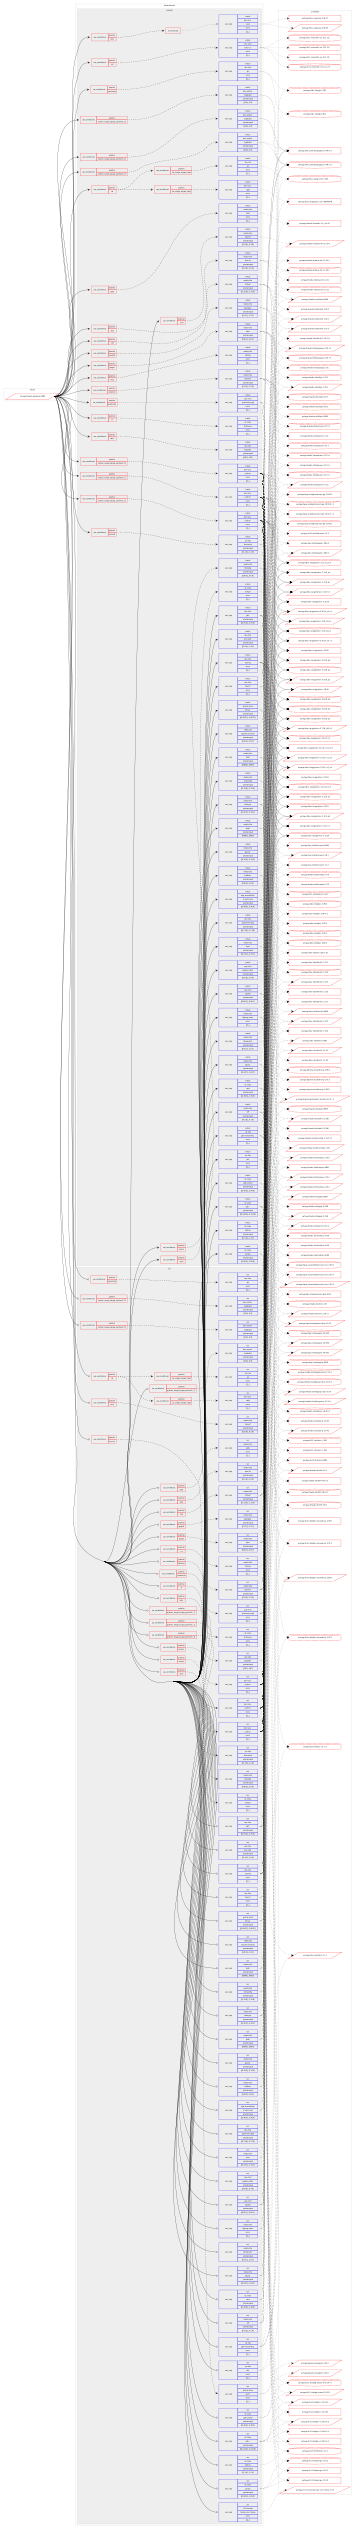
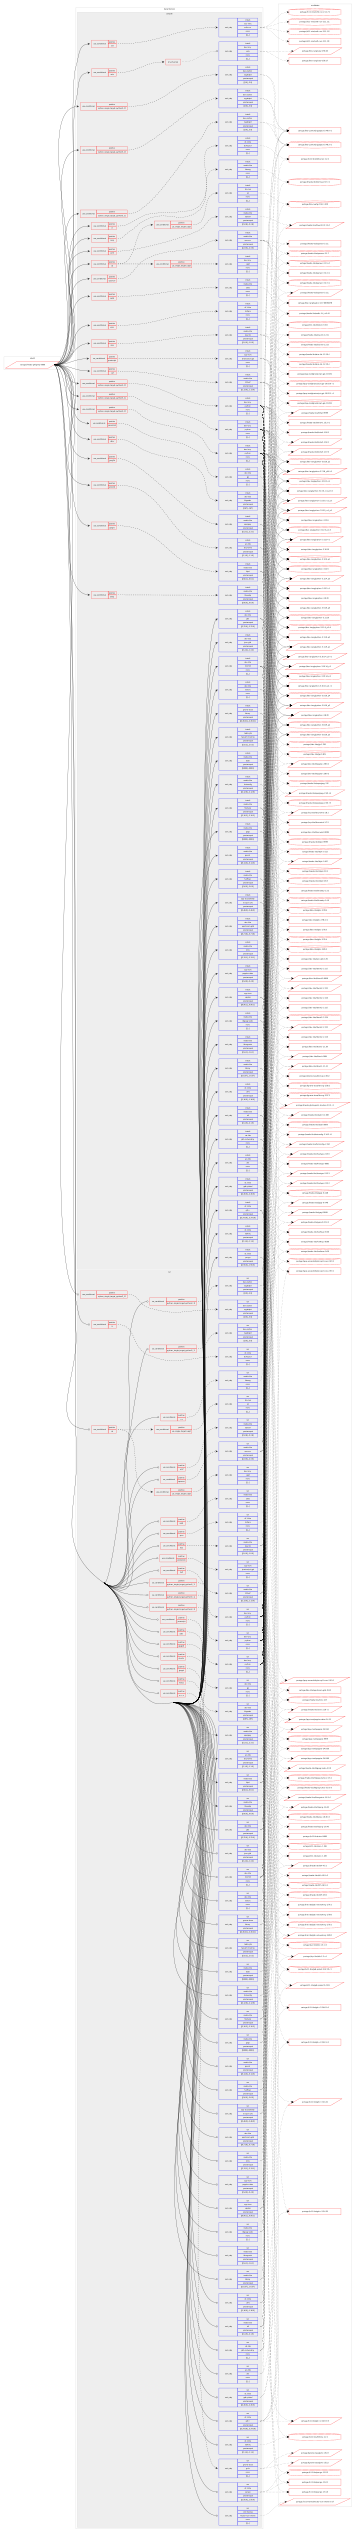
node "portage://media-libs/babl-0.1.106": removed
